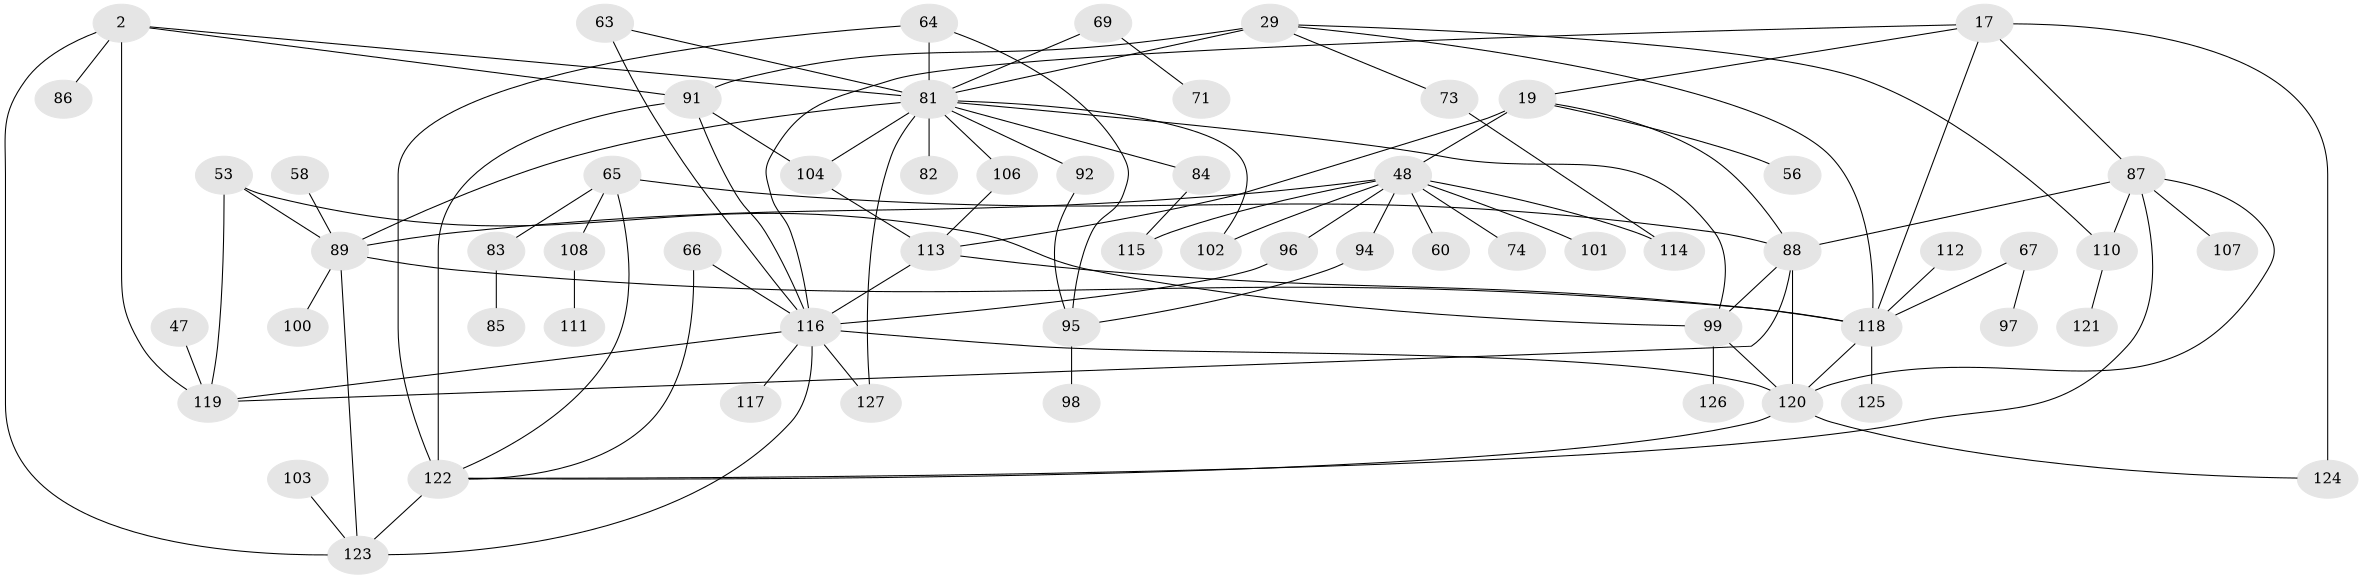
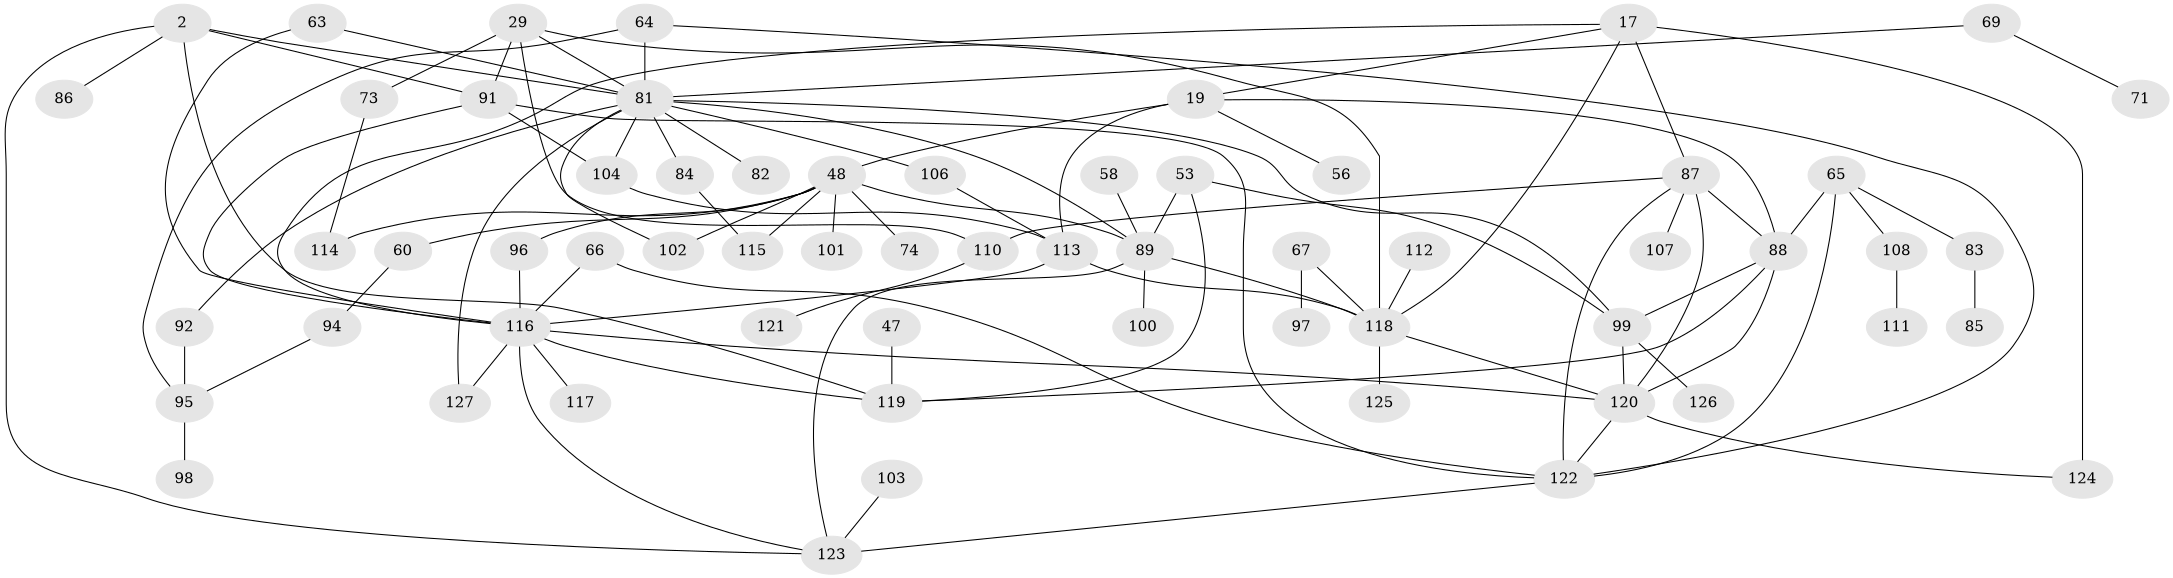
edge "48" -- "94": now "60" -- "94"
